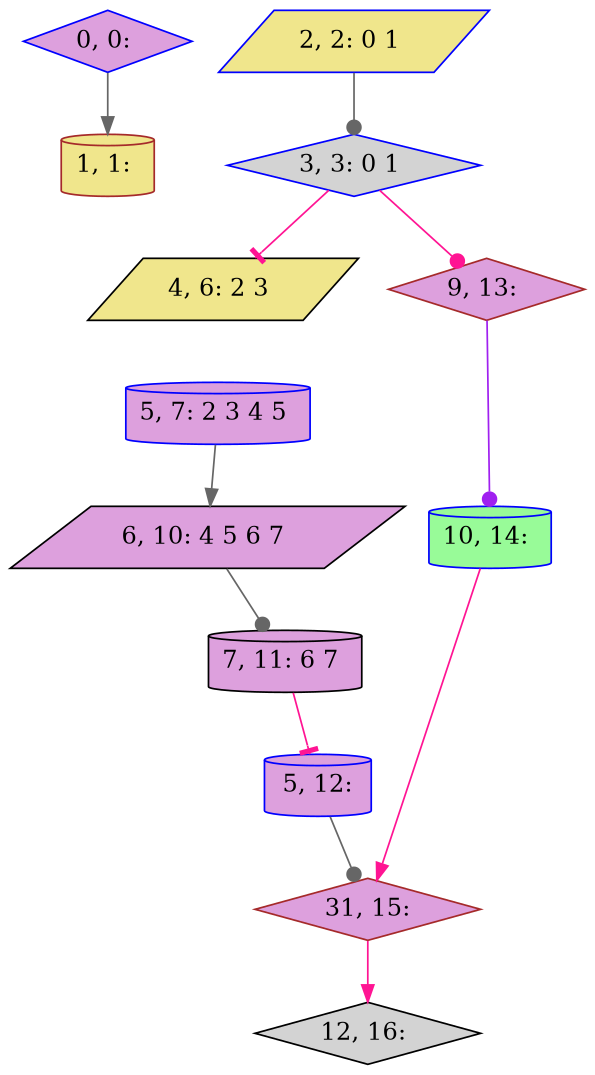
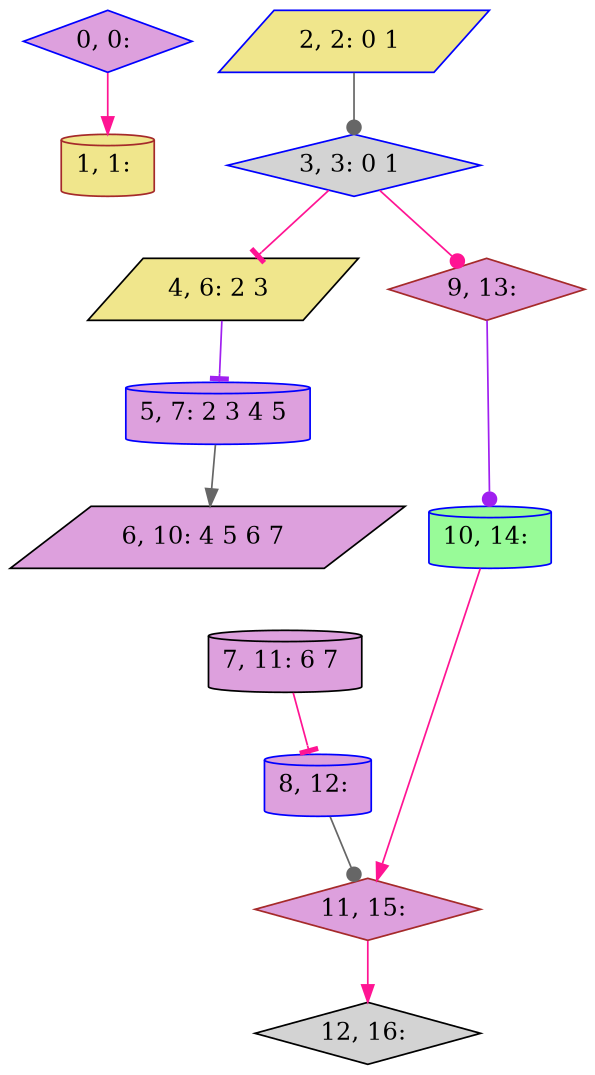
edge "0, 0:" -> "1, 1:": color gray40 -> deeppink
edge "4, 6: 2 3" -> "5, 7: 2 3 4 5": added
edge "6, 10: 4 5 6 7" -> "7, 11: 6 7": removed
node "5, 12:": label "5, 12:" -> "8, 12:"
node "31, 15:": label "31, 15:" -> "11, 15:"
